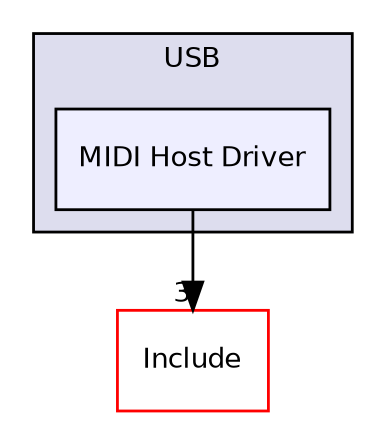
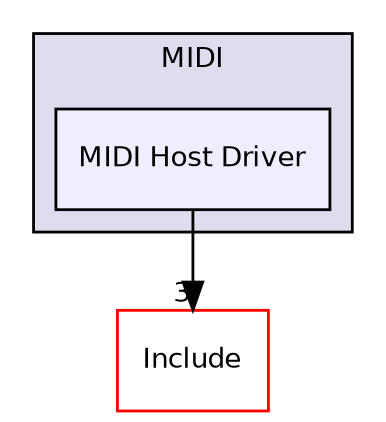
cluster "USB": label "USB" -> "MIDI"
